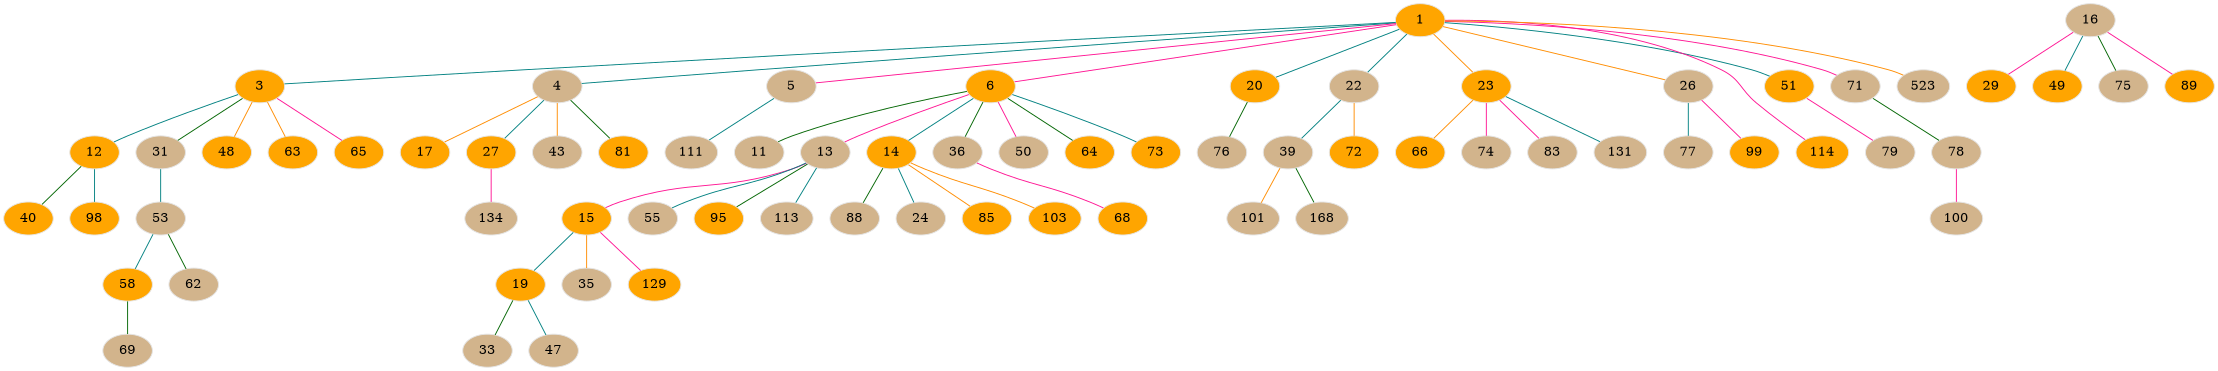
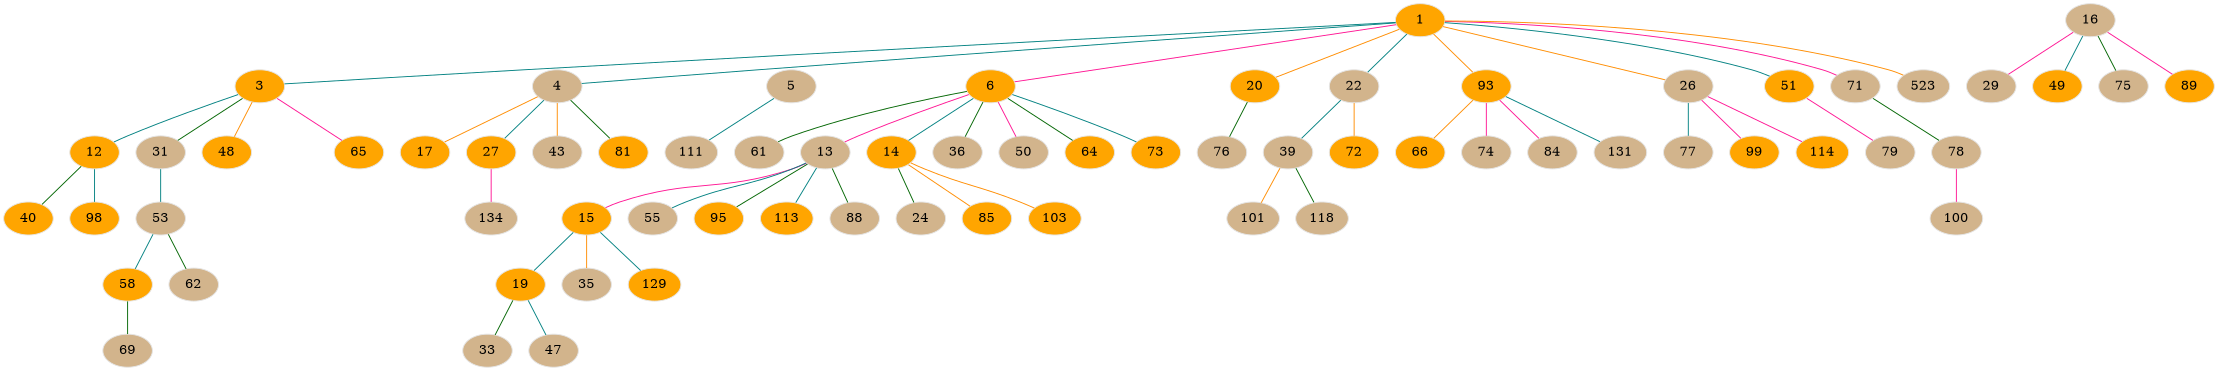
edge "1" -- "5": removed
edge "1" -- "20": color teal -> darkorange
edge "1" -- "114": now "26" -- "114"
node "23": label "23" -> "93"
node "29": fillcolor orange -> tan
node "63": removed
node "11": label "11" -> "61"
node "83": label "83" -> "84"
edge "14" -- "88": now "13" -- "88"
edge "14" -- "24": color teal -> darkgreen
node "113": fillcolor tan -> orange
node "68": removed
node "168": label "168" -> "118"
edge "15" -- "129": color deeppink -> teal
